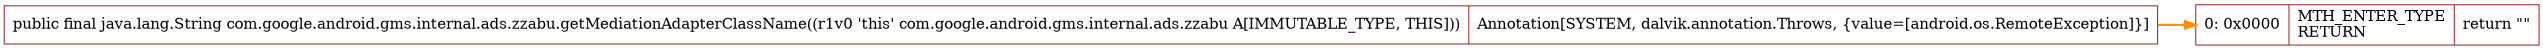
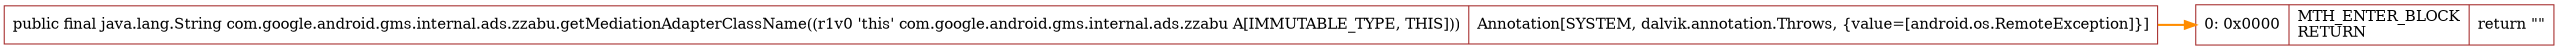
node "0: 0x0000": text "MTH_ENTER_TYPE" -> "MTH_ENTER_BLOCK"
